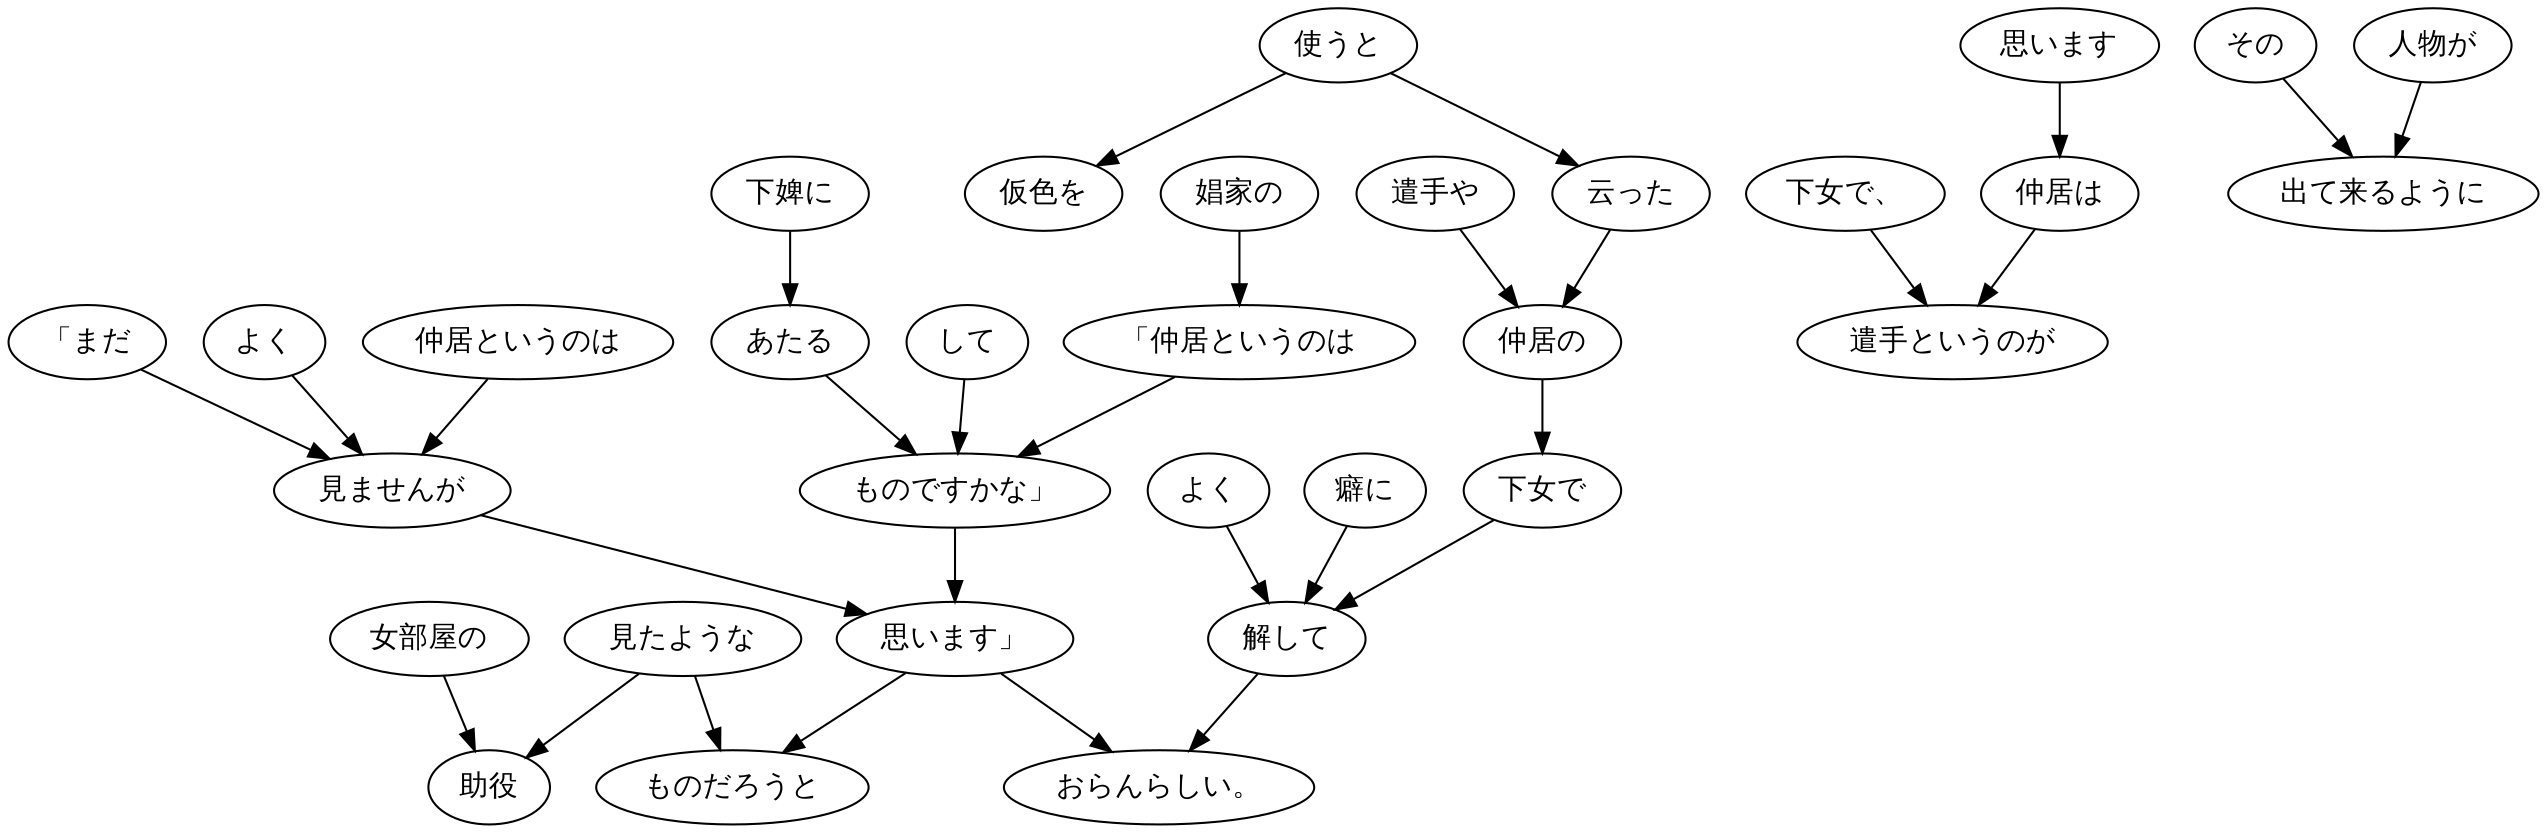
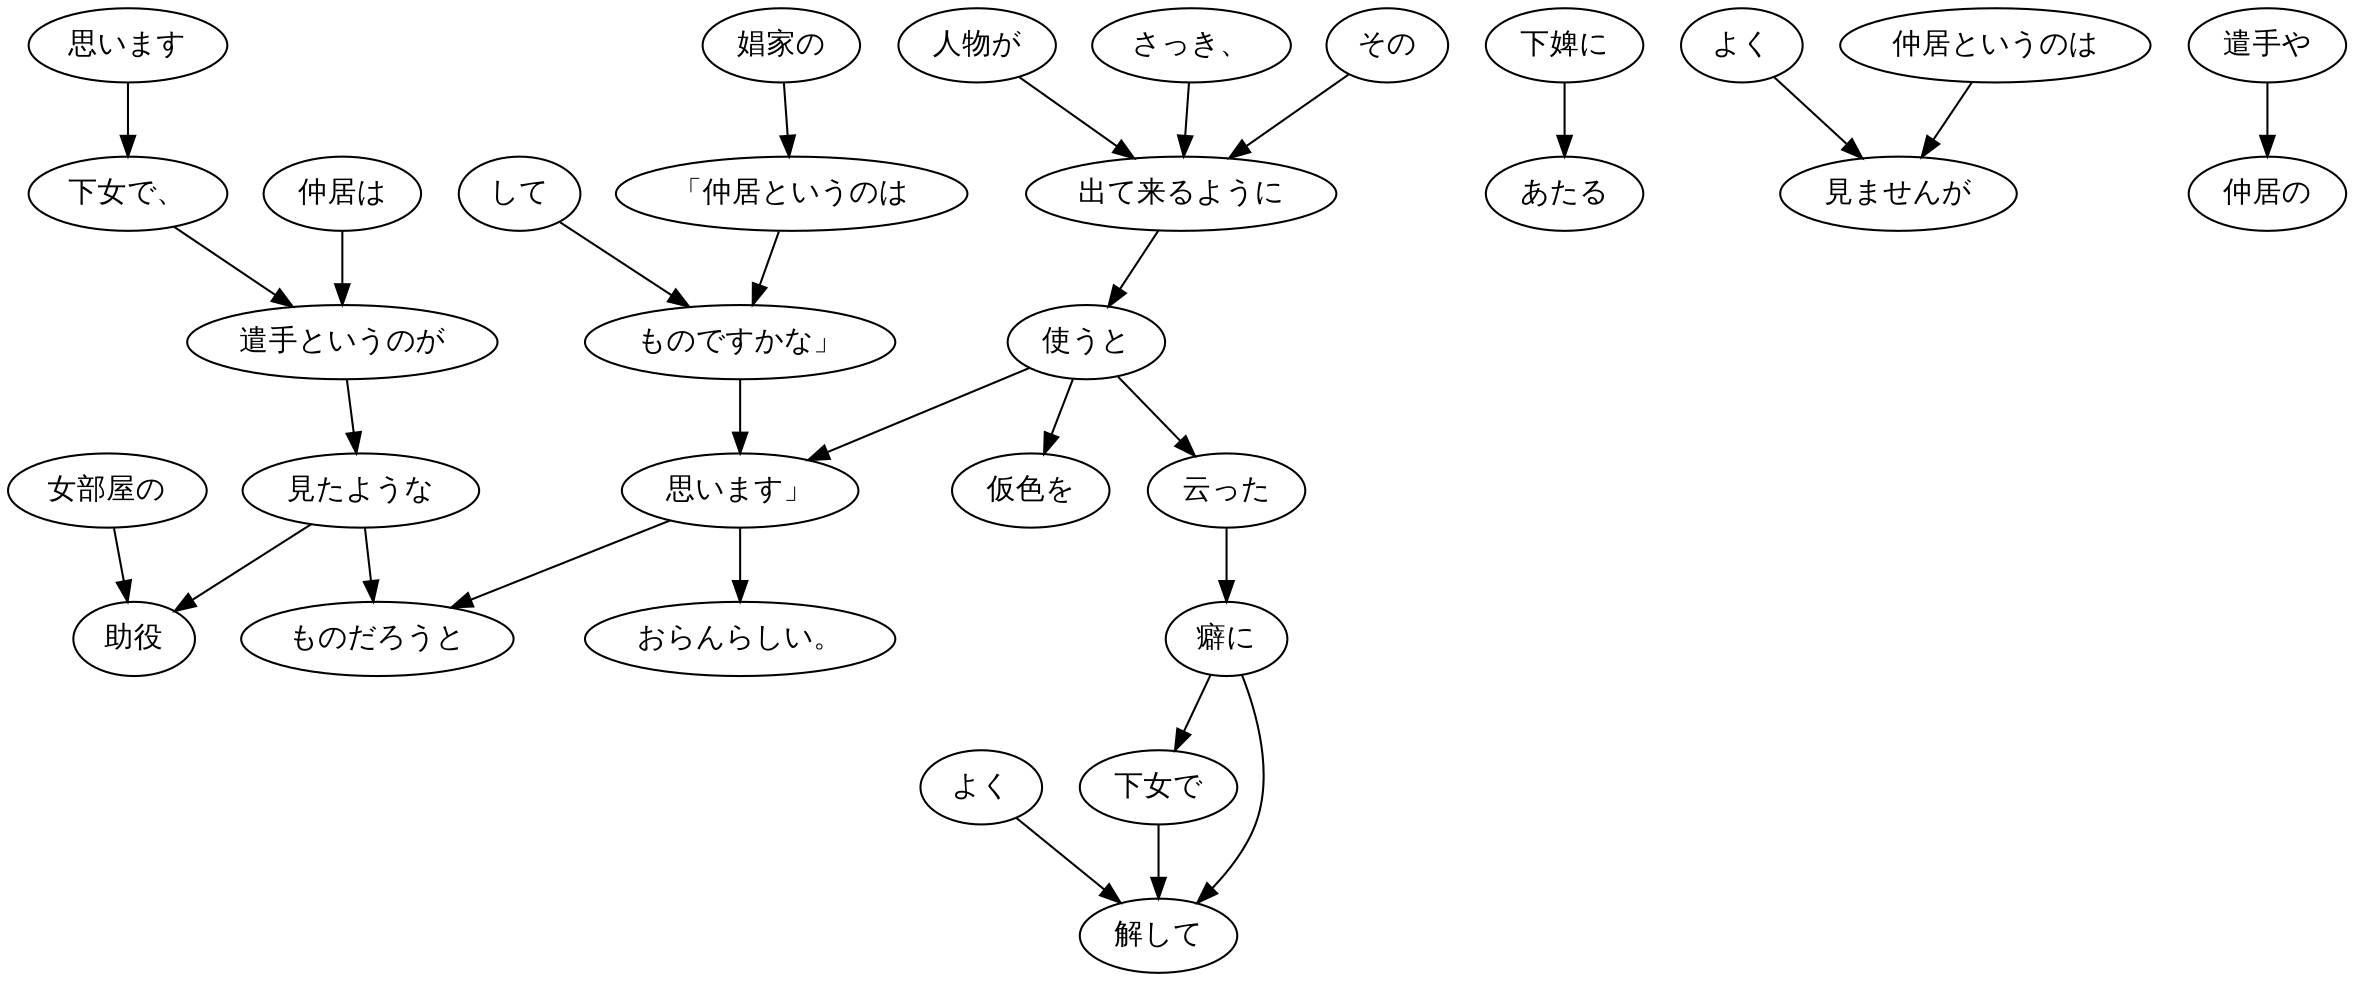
node "さっき、": added
edge "思います" -> "仲居は": now "思います" -> "下女で、"
edge "云った" -> "仲居の": now "云った" -> "癖に"
edge "出て来るように" -> "使うと": added
node "「まだ": removed
edge "遣手というのが" -> "見たような": added
edge "仲居の" -> "下女で": now "癖に" -> "下女で"
edge "あたる" -> "ものですかな」": removed
edge "見ませんが" -> "思います」": now "使うと" -> "思います」"
edge "解して" -> "おらんらしい。": removed
